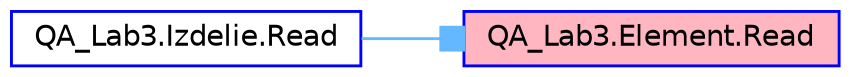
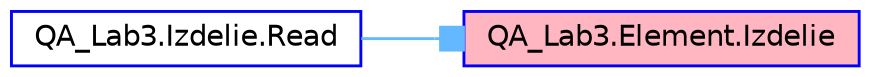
node "QA_Lab3.Element.Read": label "QA_Lab3.Element.Read" -> "QA_Lab3.Element.Izdelie"
